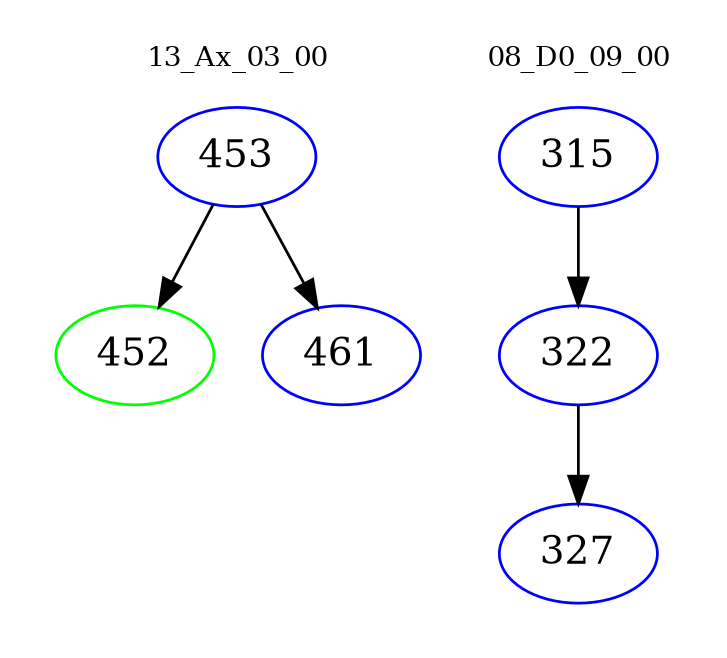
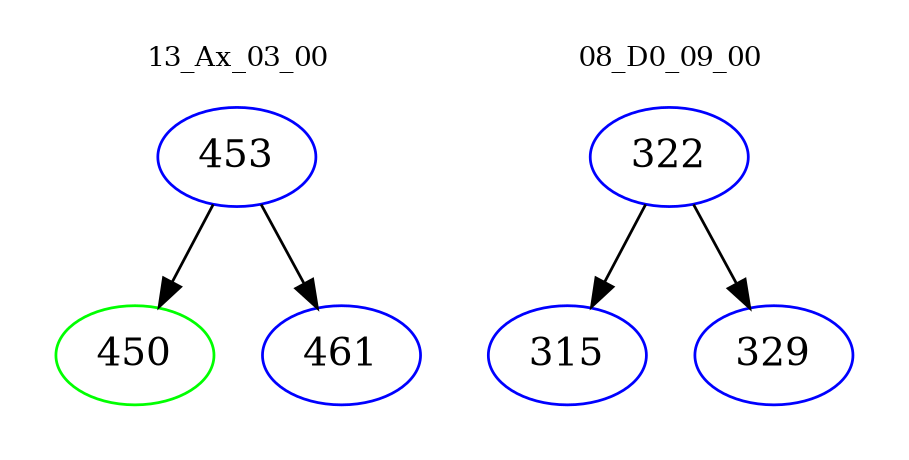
edge "315" -> "322": reversed
node "452": label "452" -> "450"
node "327": label "327" -> "329"
